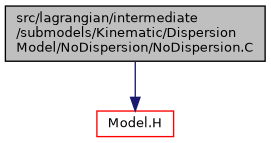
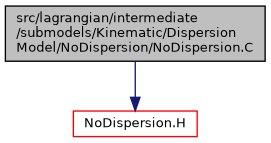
node "Model.H": label "Model.H" -> "NoDispersion.H"
